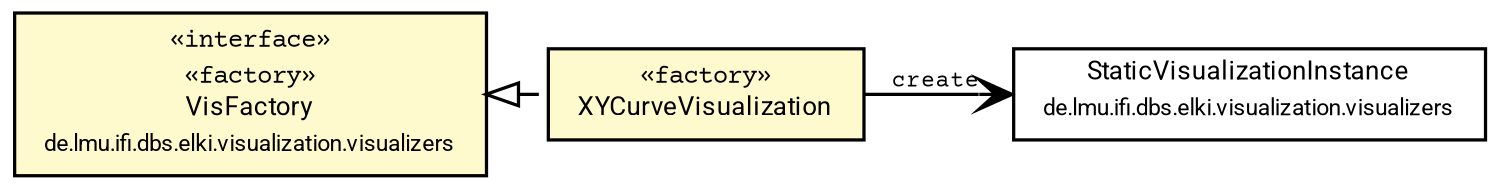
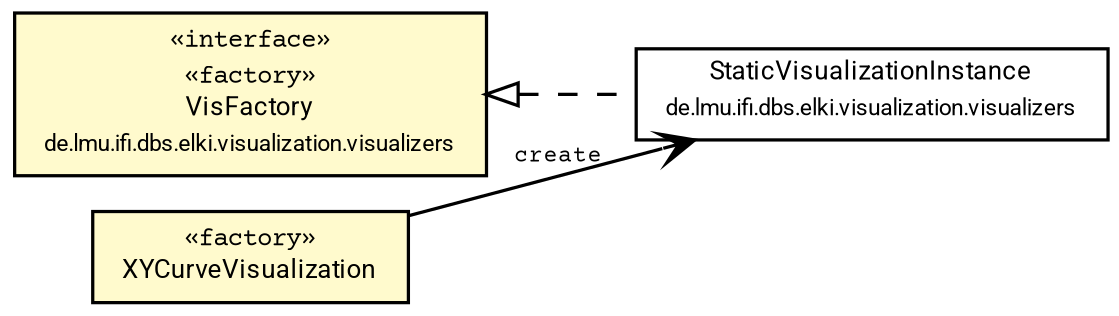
edge "XYCurveVisualization" -> "VisFactory": now "StaticVisualizationInstance" -> "VisFactory"
